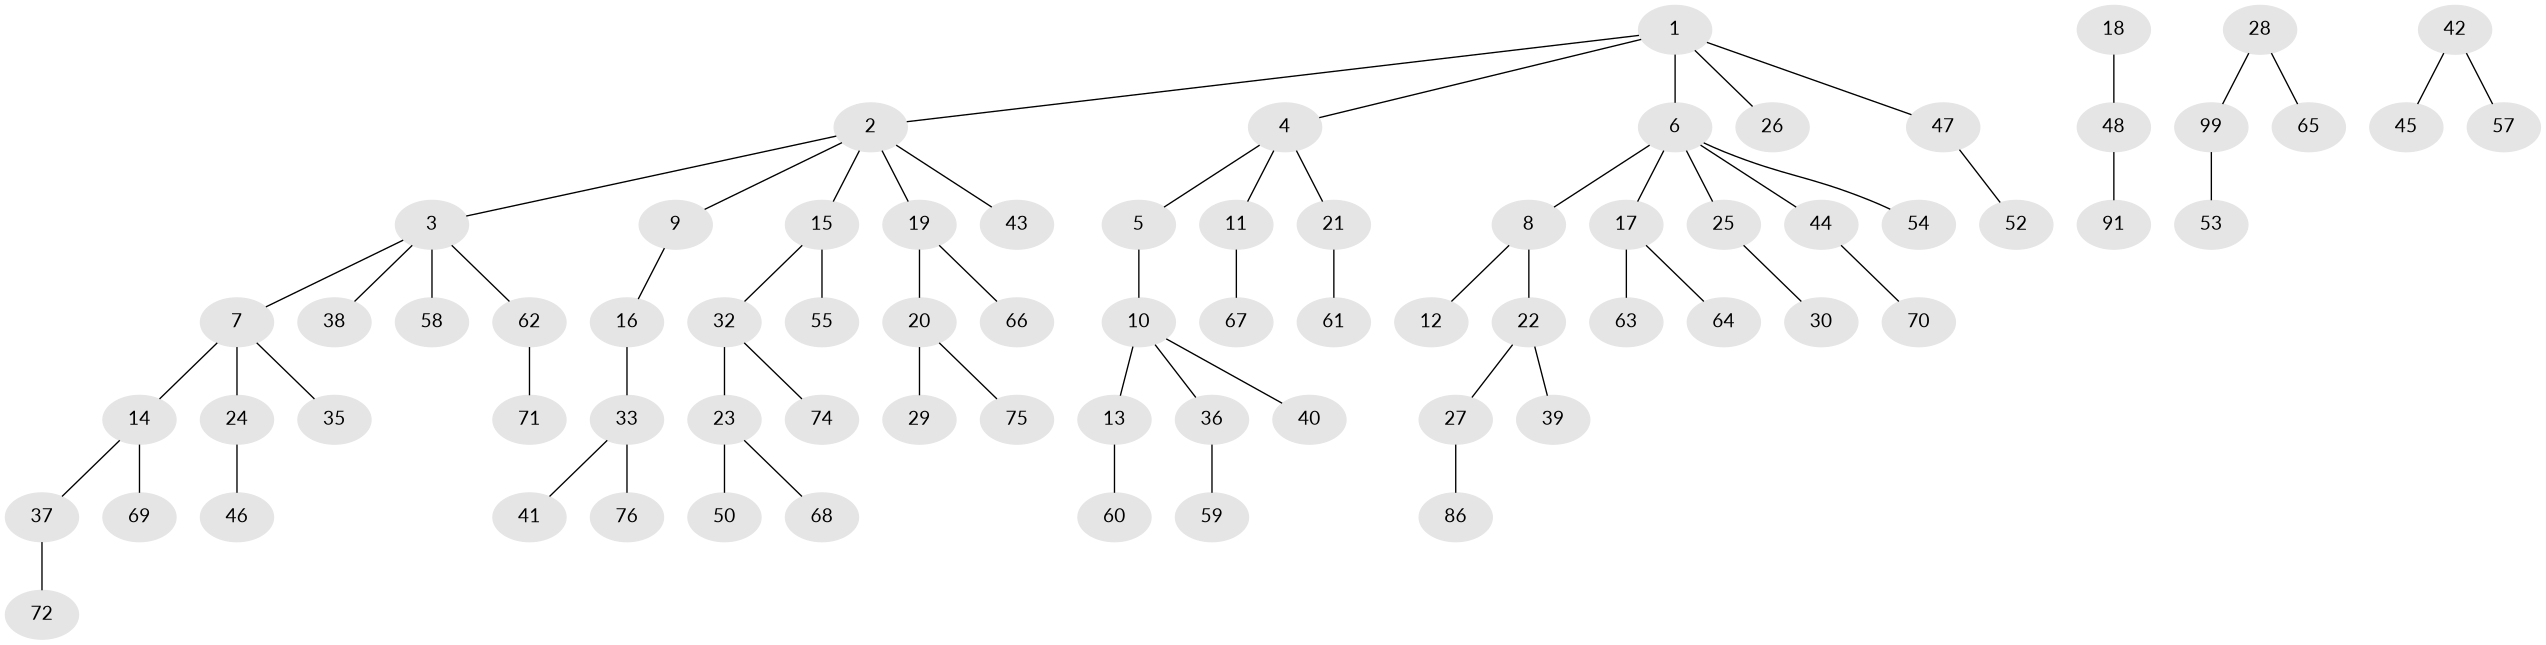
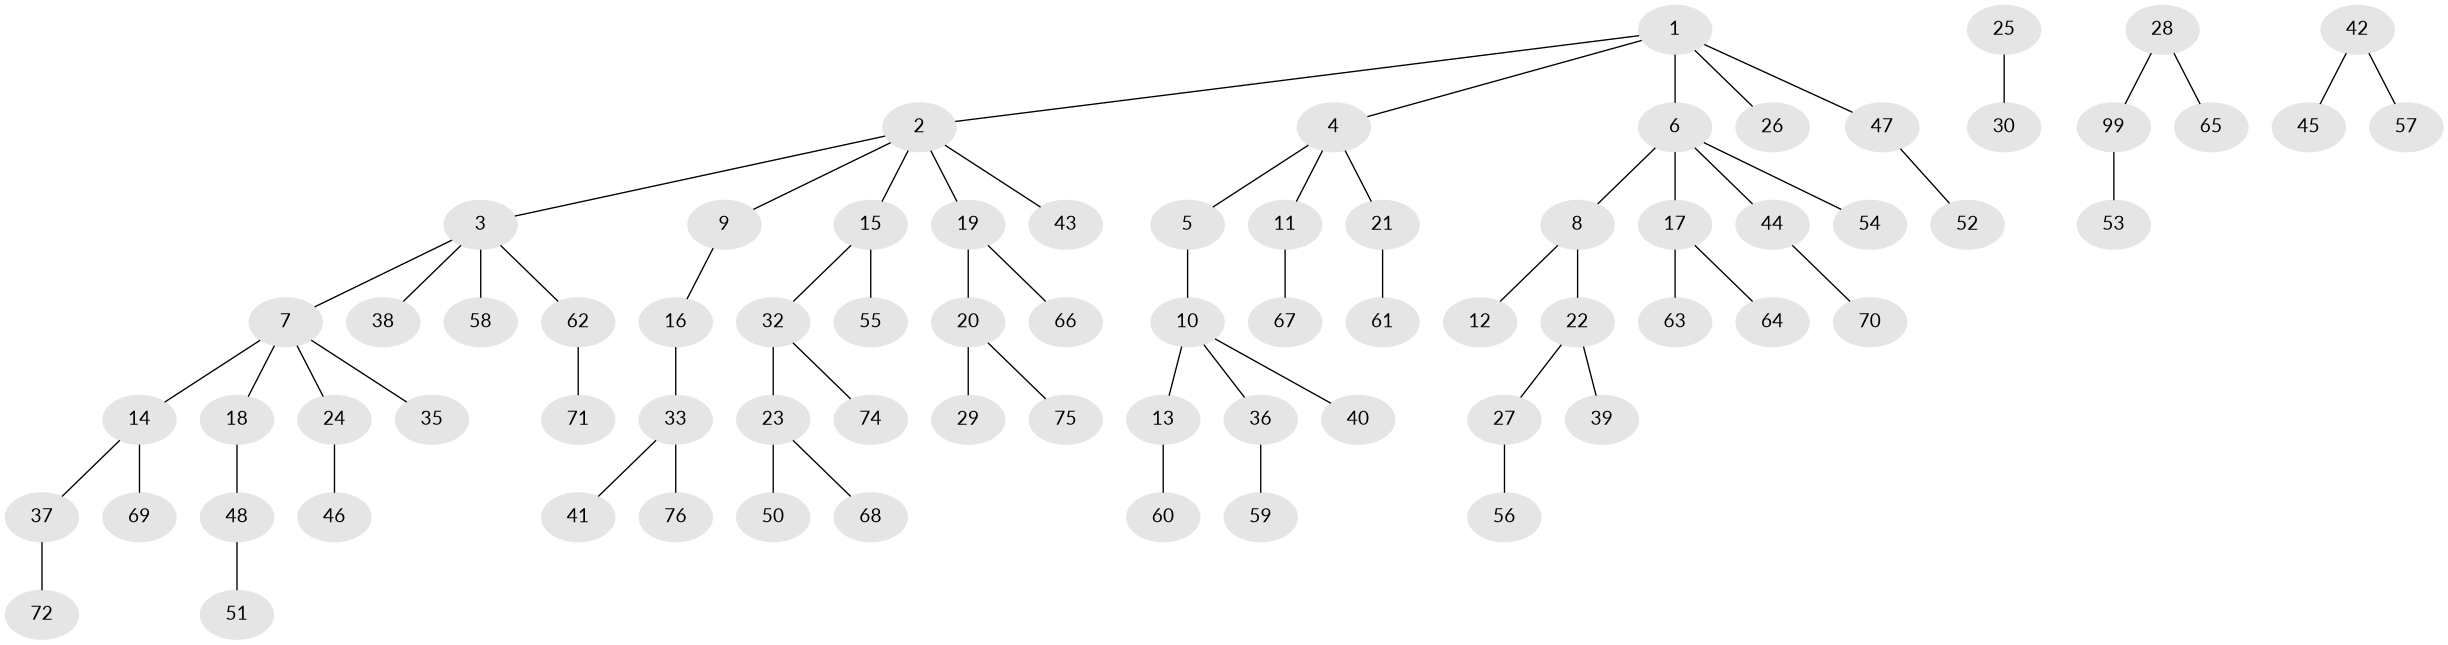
edge "6" -- "25": removed
node "91": label "91" -> "51"
edge "7" -- "18": added
node "86": label "86" -> "56"
